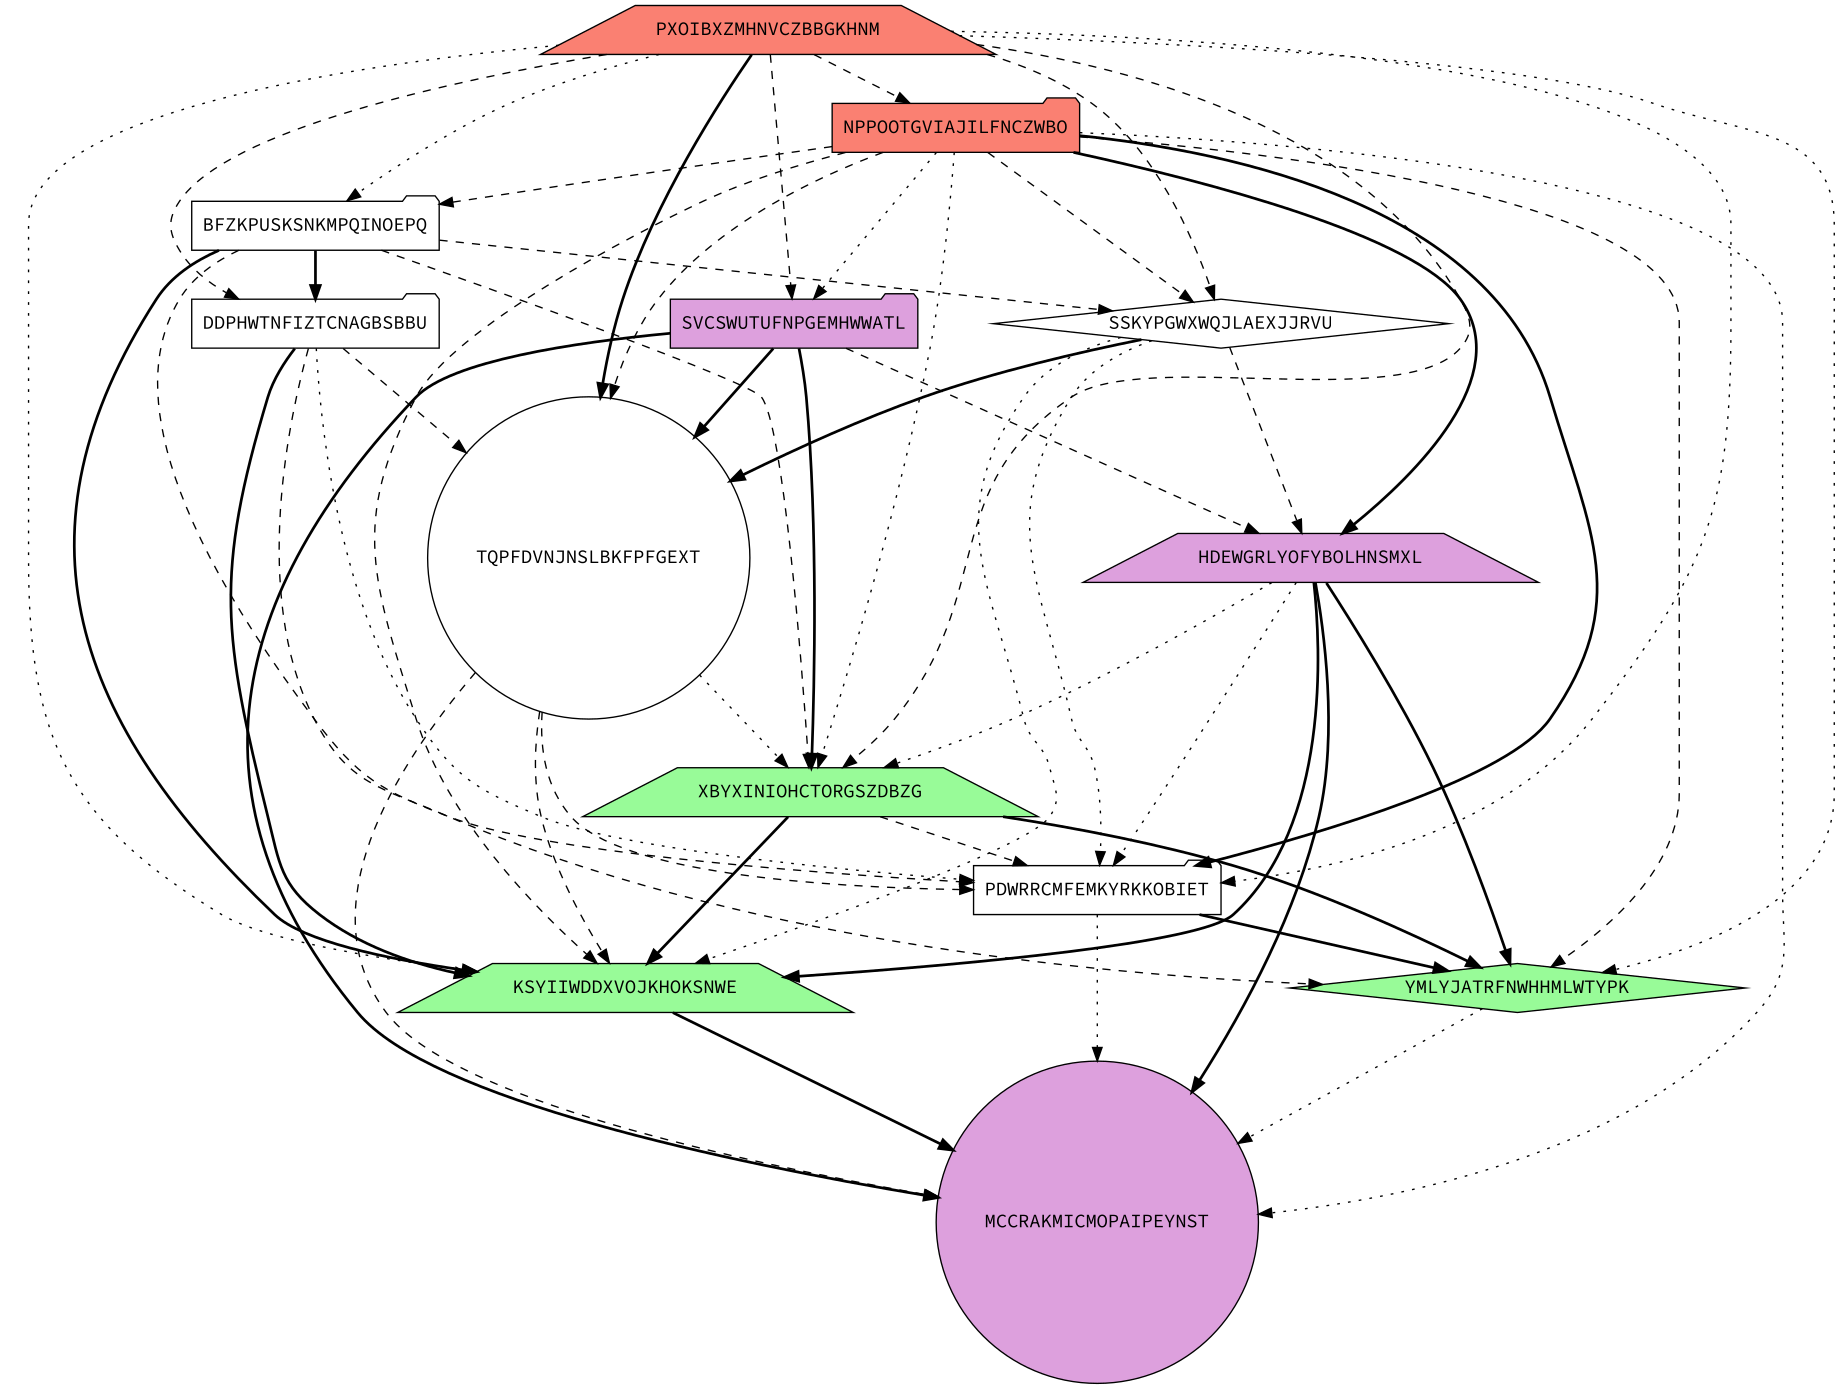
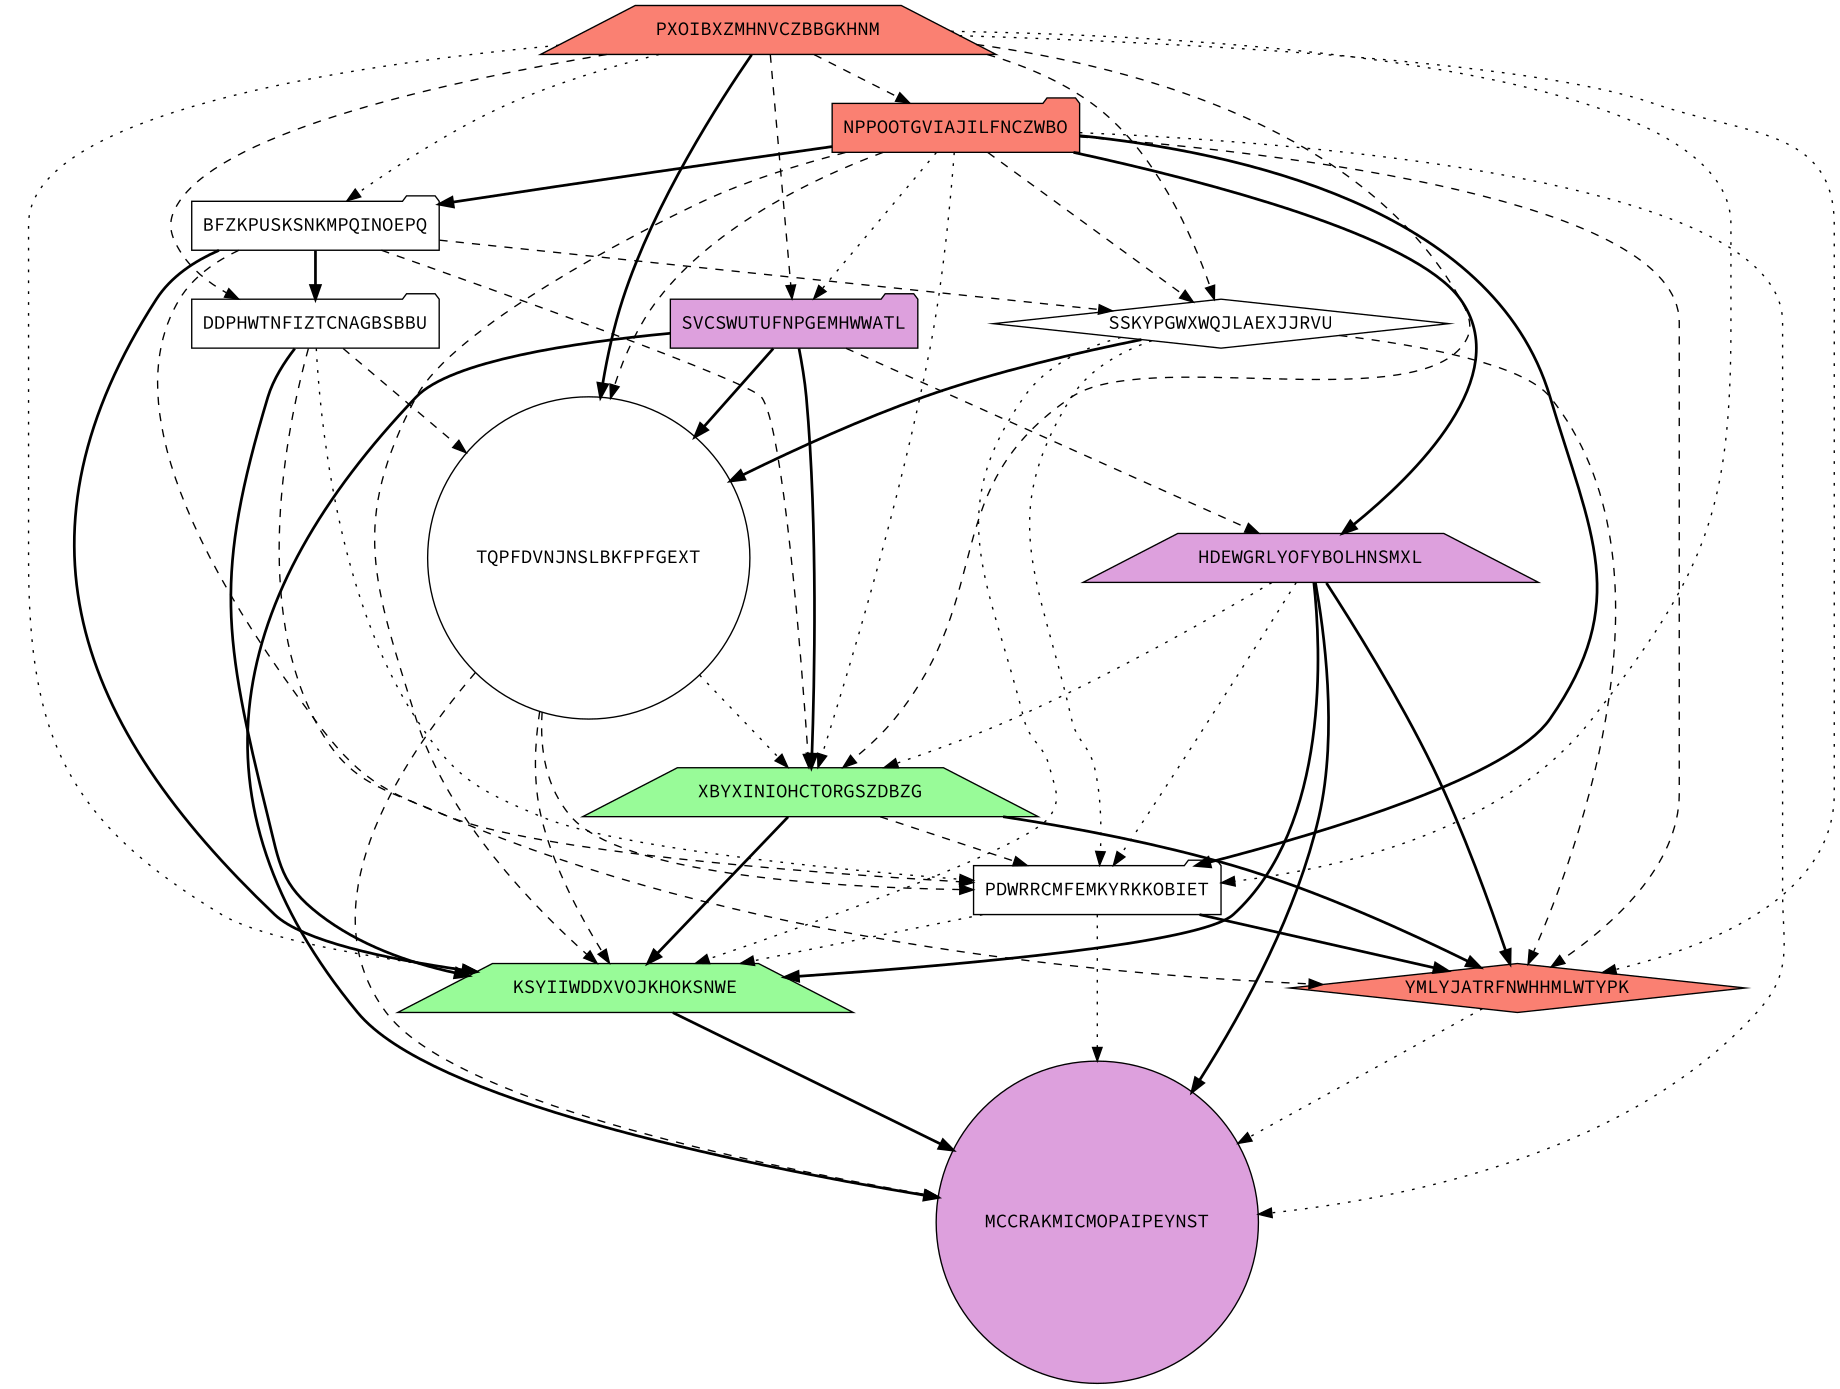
edge "NPPOOTGVIAJILFNCZWBO" -> "BFZKPUSKSNKMPQINOEPQ": style dashed -> bold
edge "SSKYPGWXWQJLAEXJJRVU" -> "HDEWGRLYOFYBOLHNSMXL": now "SSKYPGWXWQJLAEXJJRVU" -> "YMLYJATRFNWHHMLWTYPK"
edge "PDWRRCMFEMKYRKKOBIET" -> "KSYIIWDDXVOJKHOKSNWE": added
node "YMLYJATRFNWHHMLWTYPK": fillcolor palegreen -> salmon
